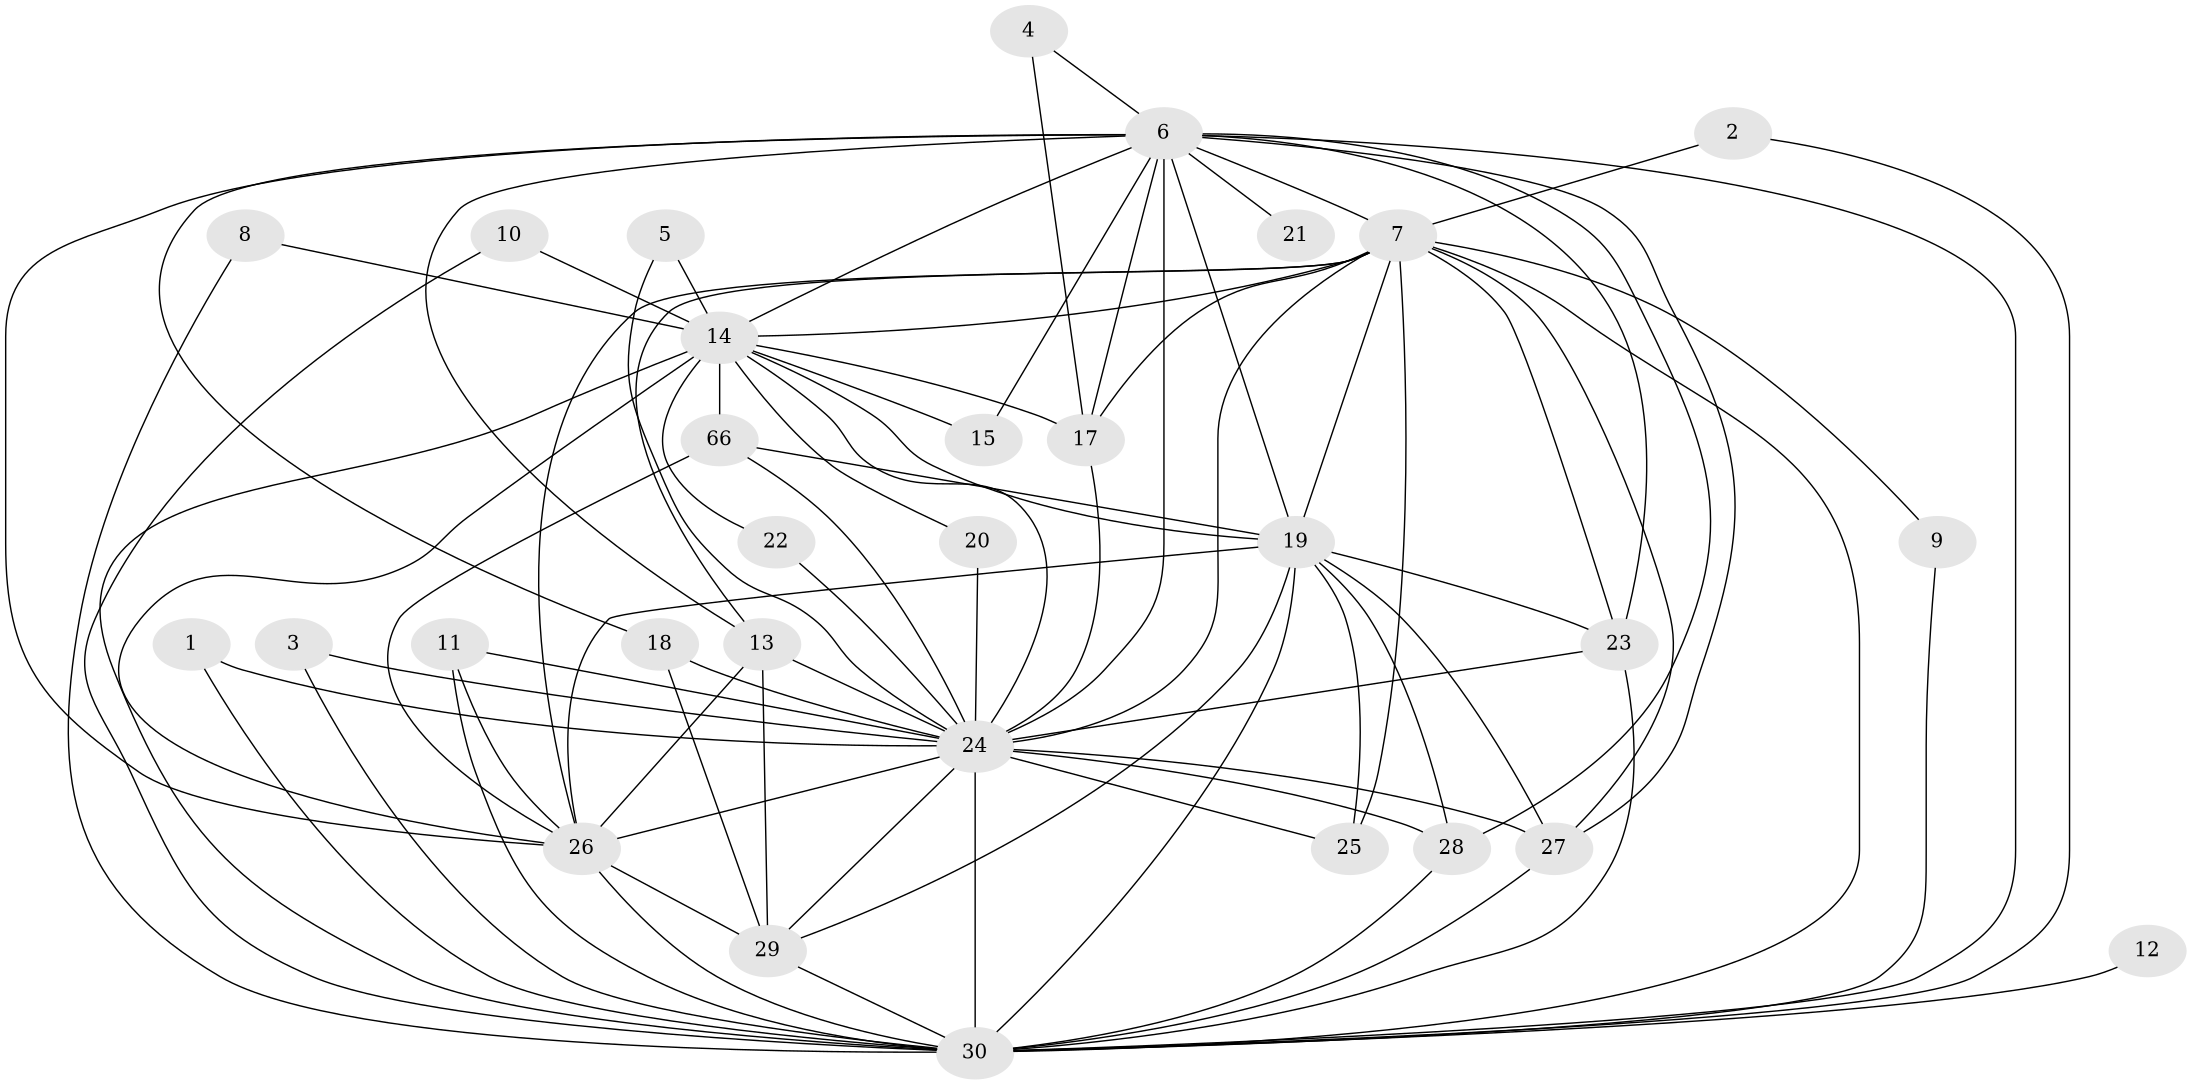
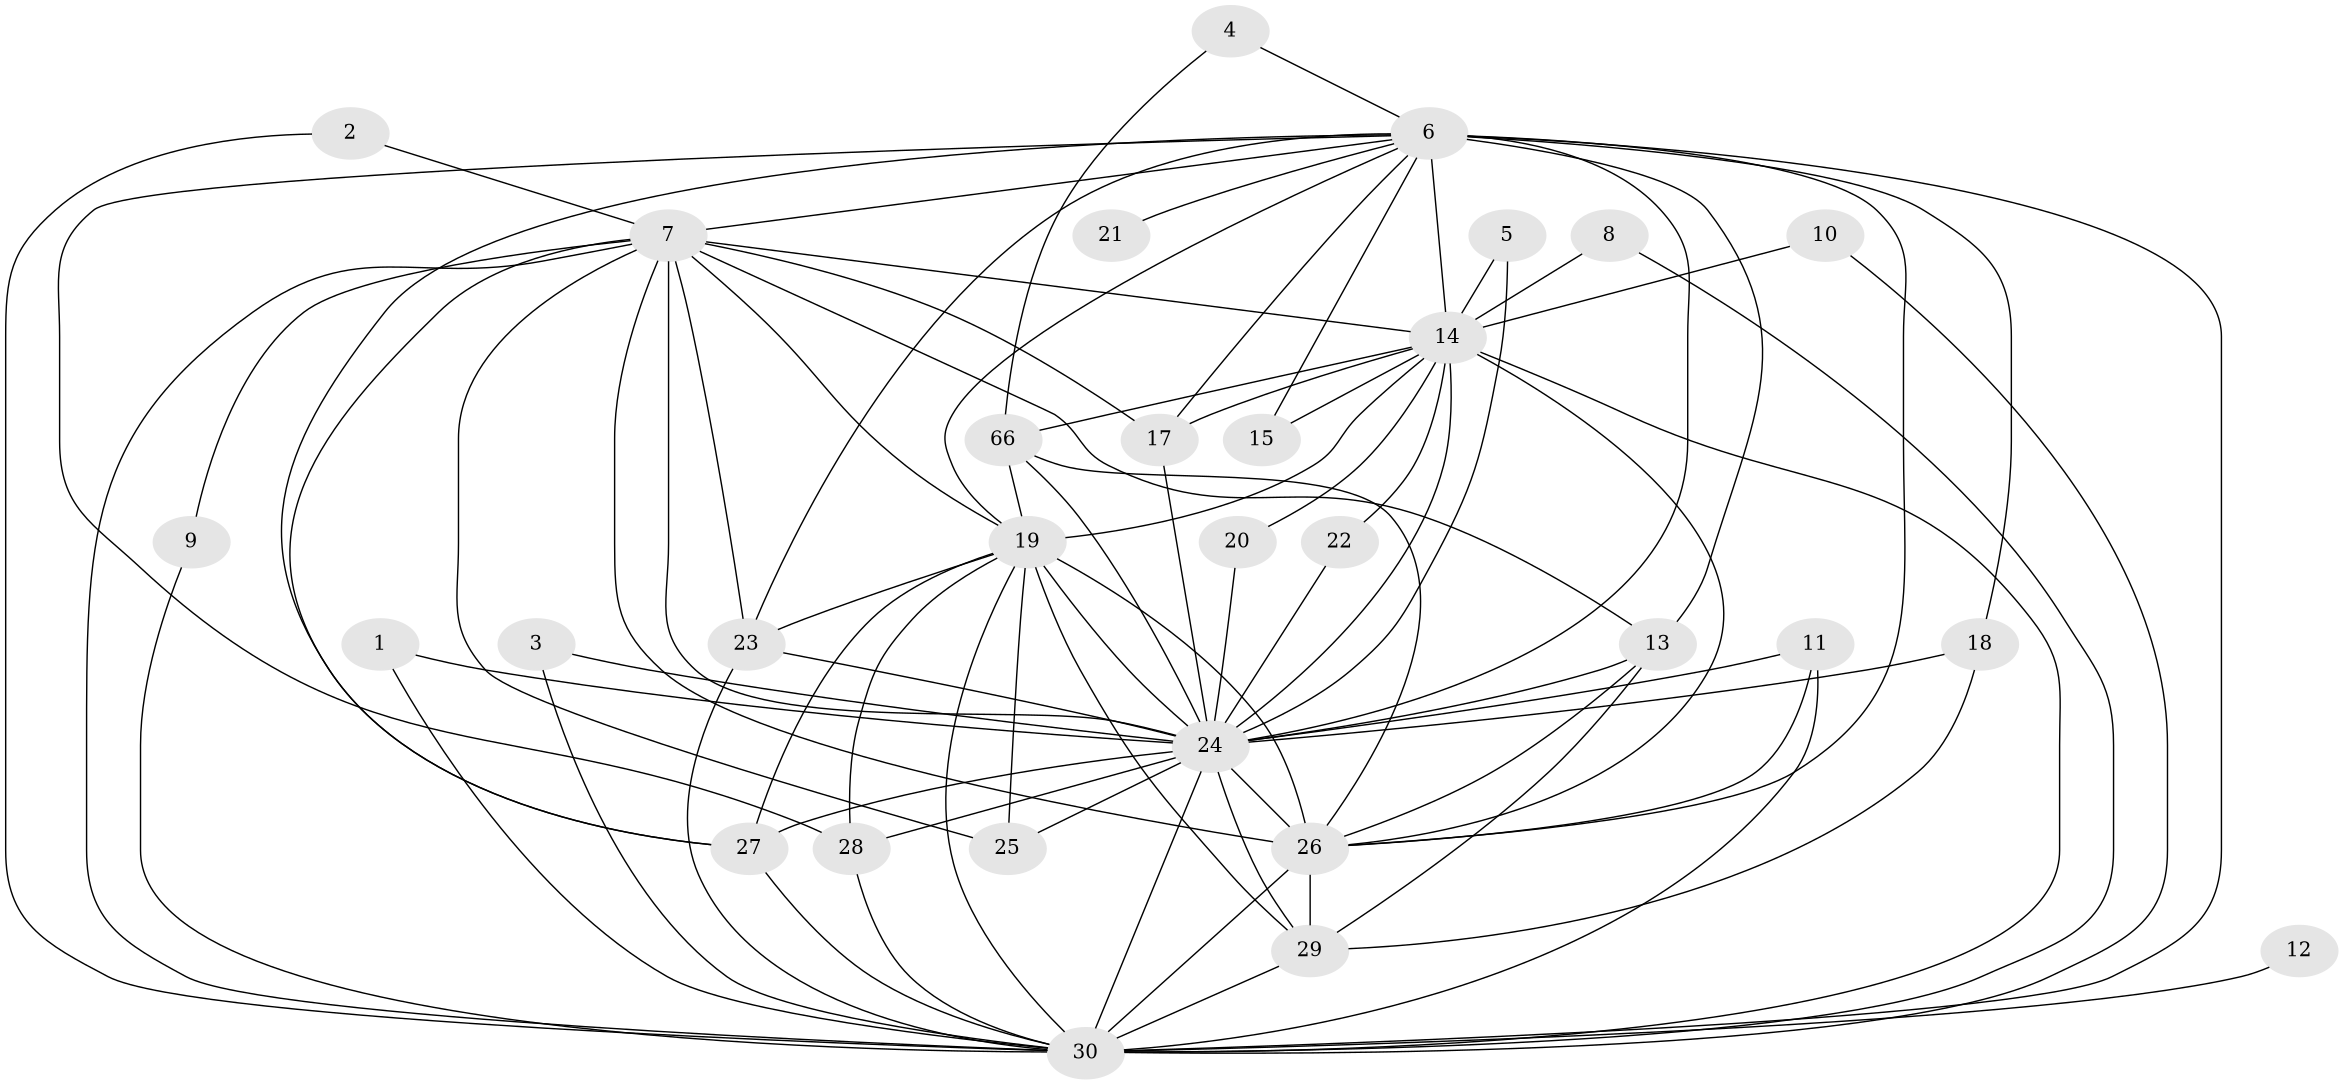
edge "4" -- "17": now "4" -- "66"
edge "19" -- "24": added
